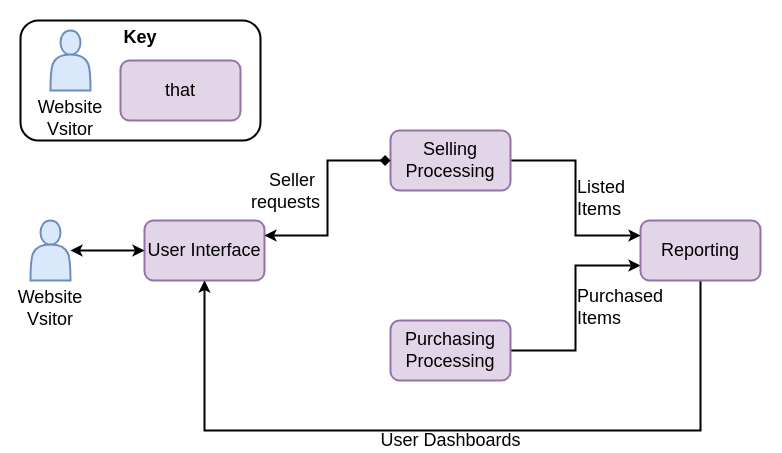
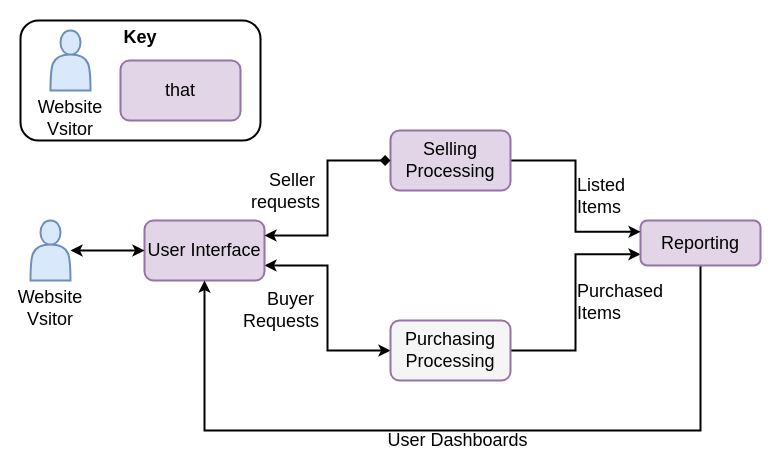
node "Reporting": size 120x60 -> 120x45
edge "User Interface" -- "Purchasing Processing": added, label "Buyer Requests"
node "Purchasing Processing": fillcolor #e1d5e7 -> #f5f5f5
